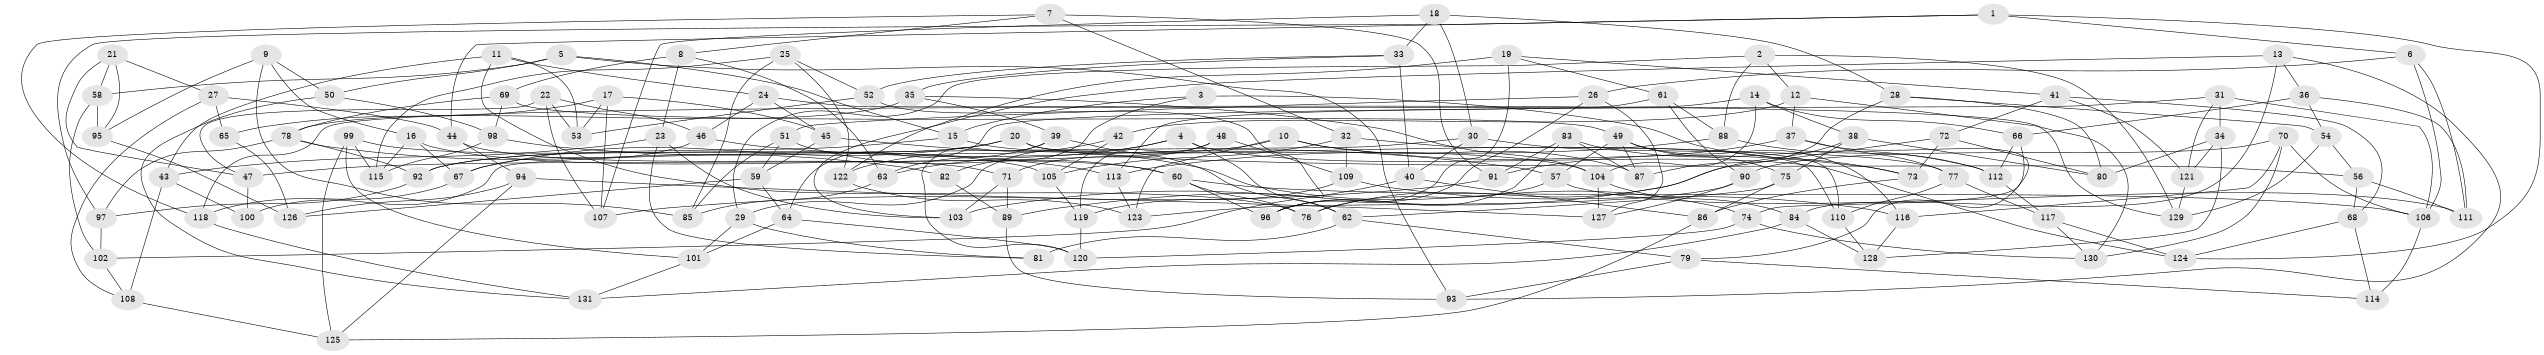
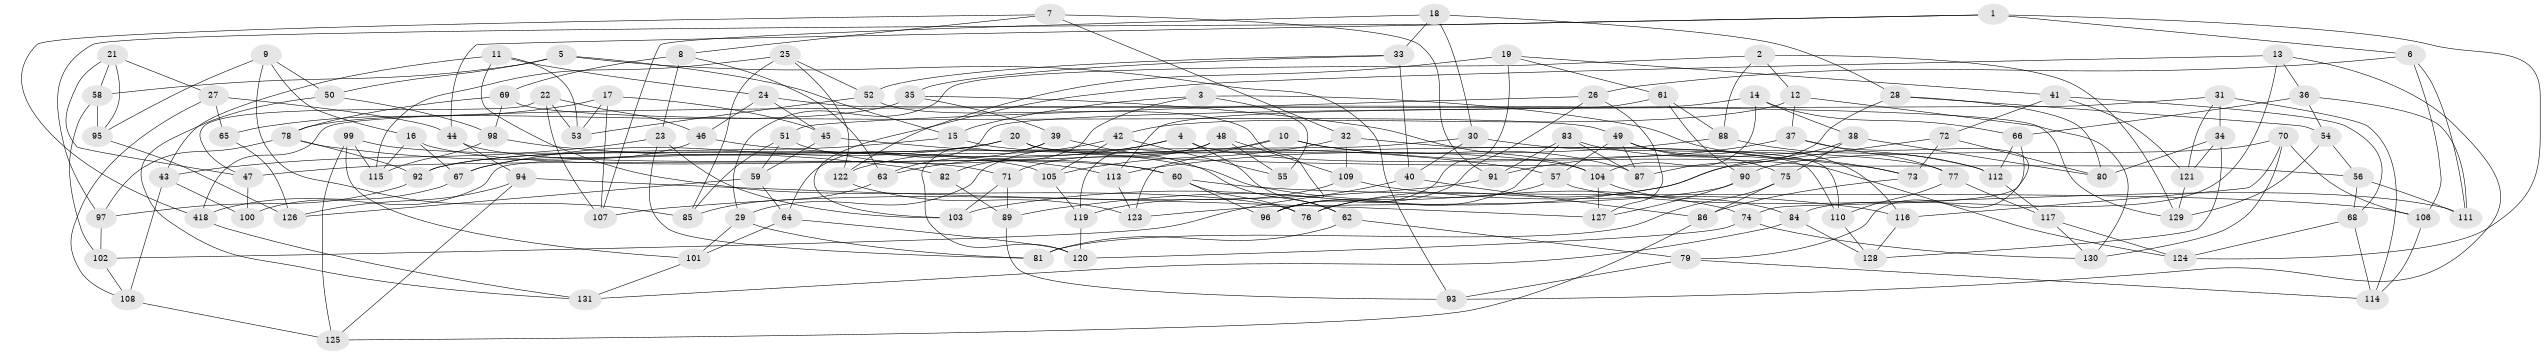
edge "31" -- "106": now "31" -- "114"
node "55": added
edge "75" -- "62": now "75" -- "81"
node "118": label "118" -> "418"
